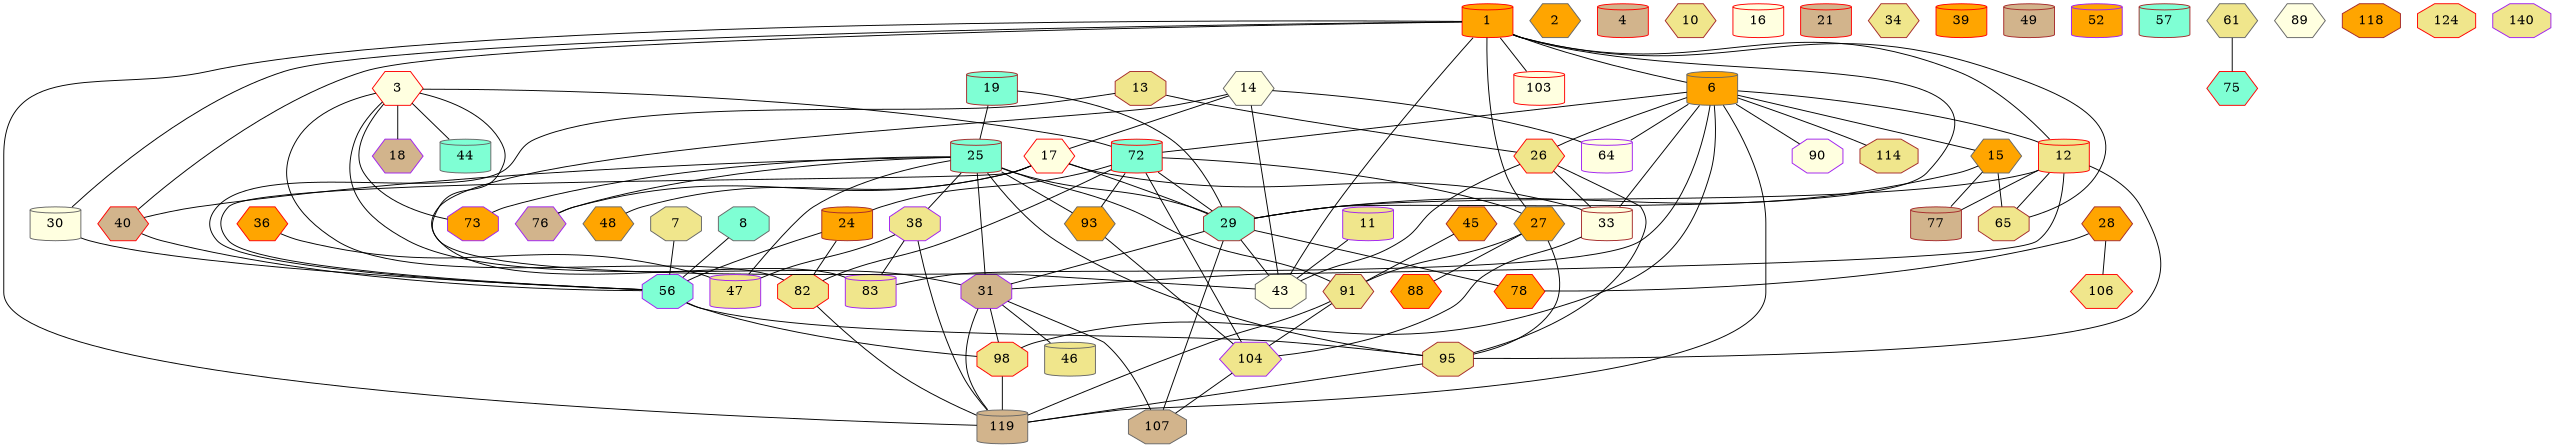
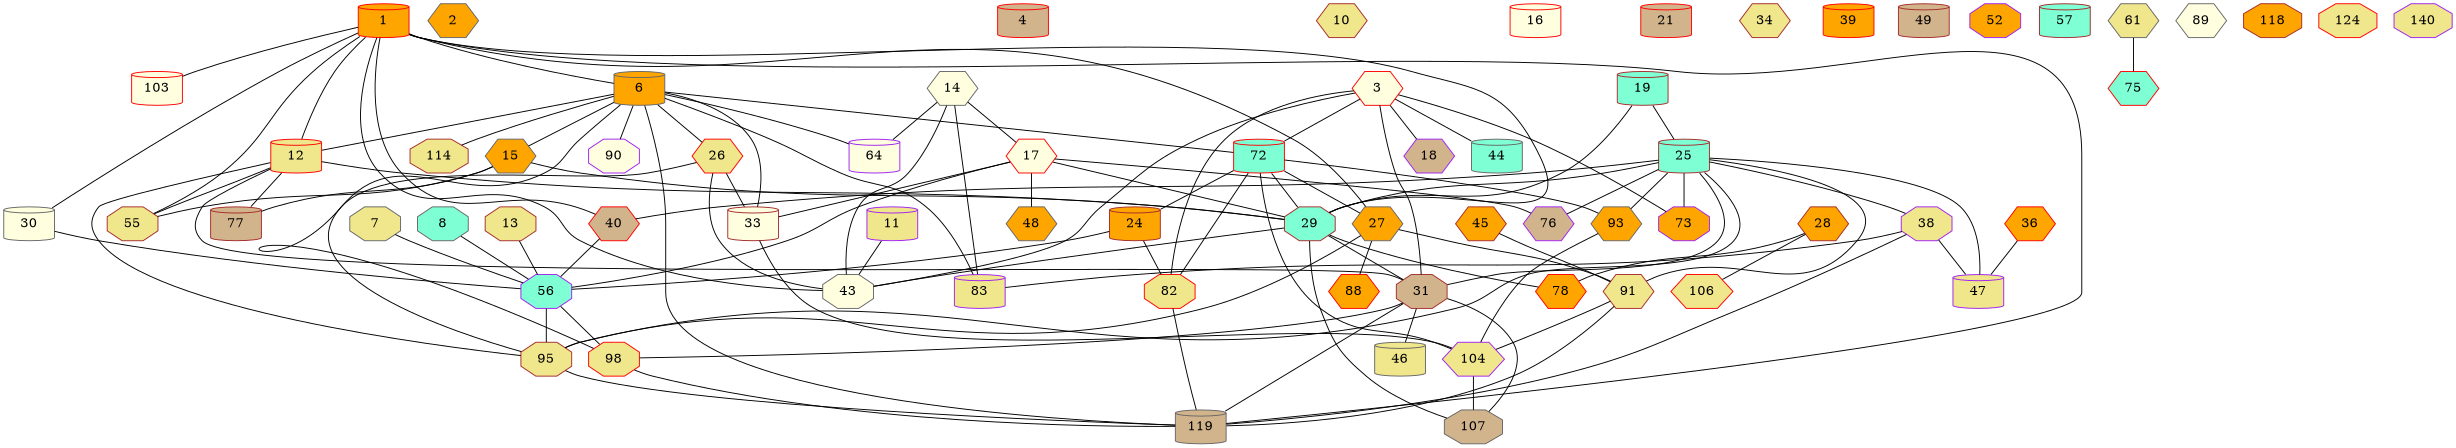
node "52": shape cylinder -> octagon
edge "13" -- "26": removed
node "65": label "65" -> "55"
node "31": color purple -> brown
